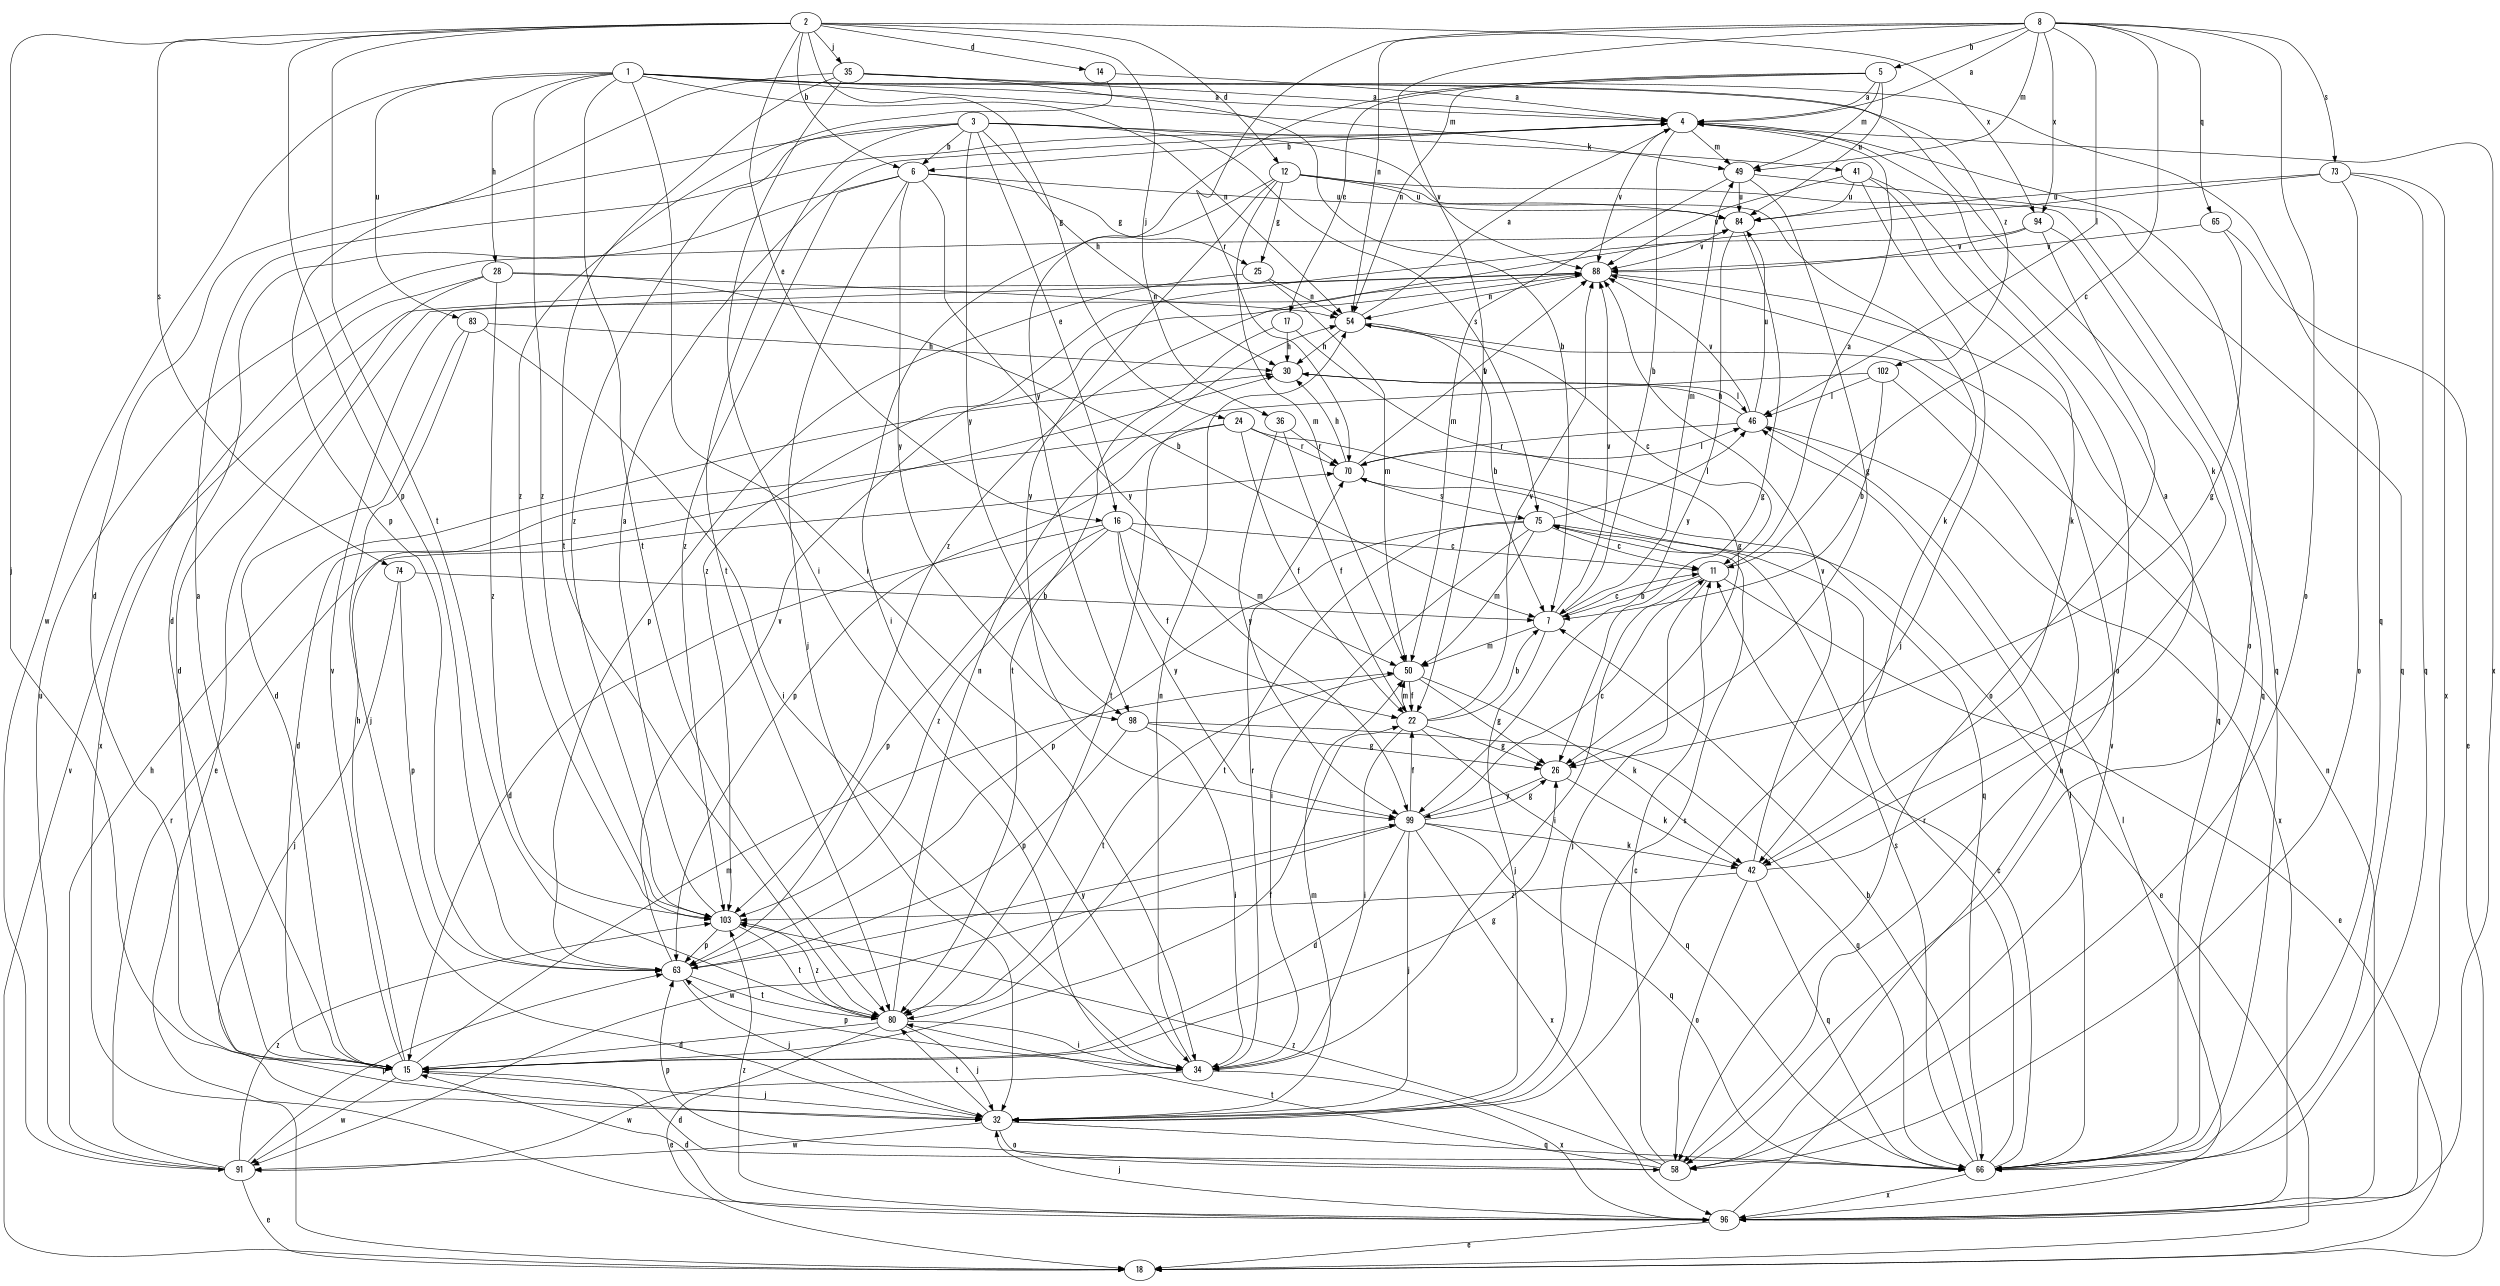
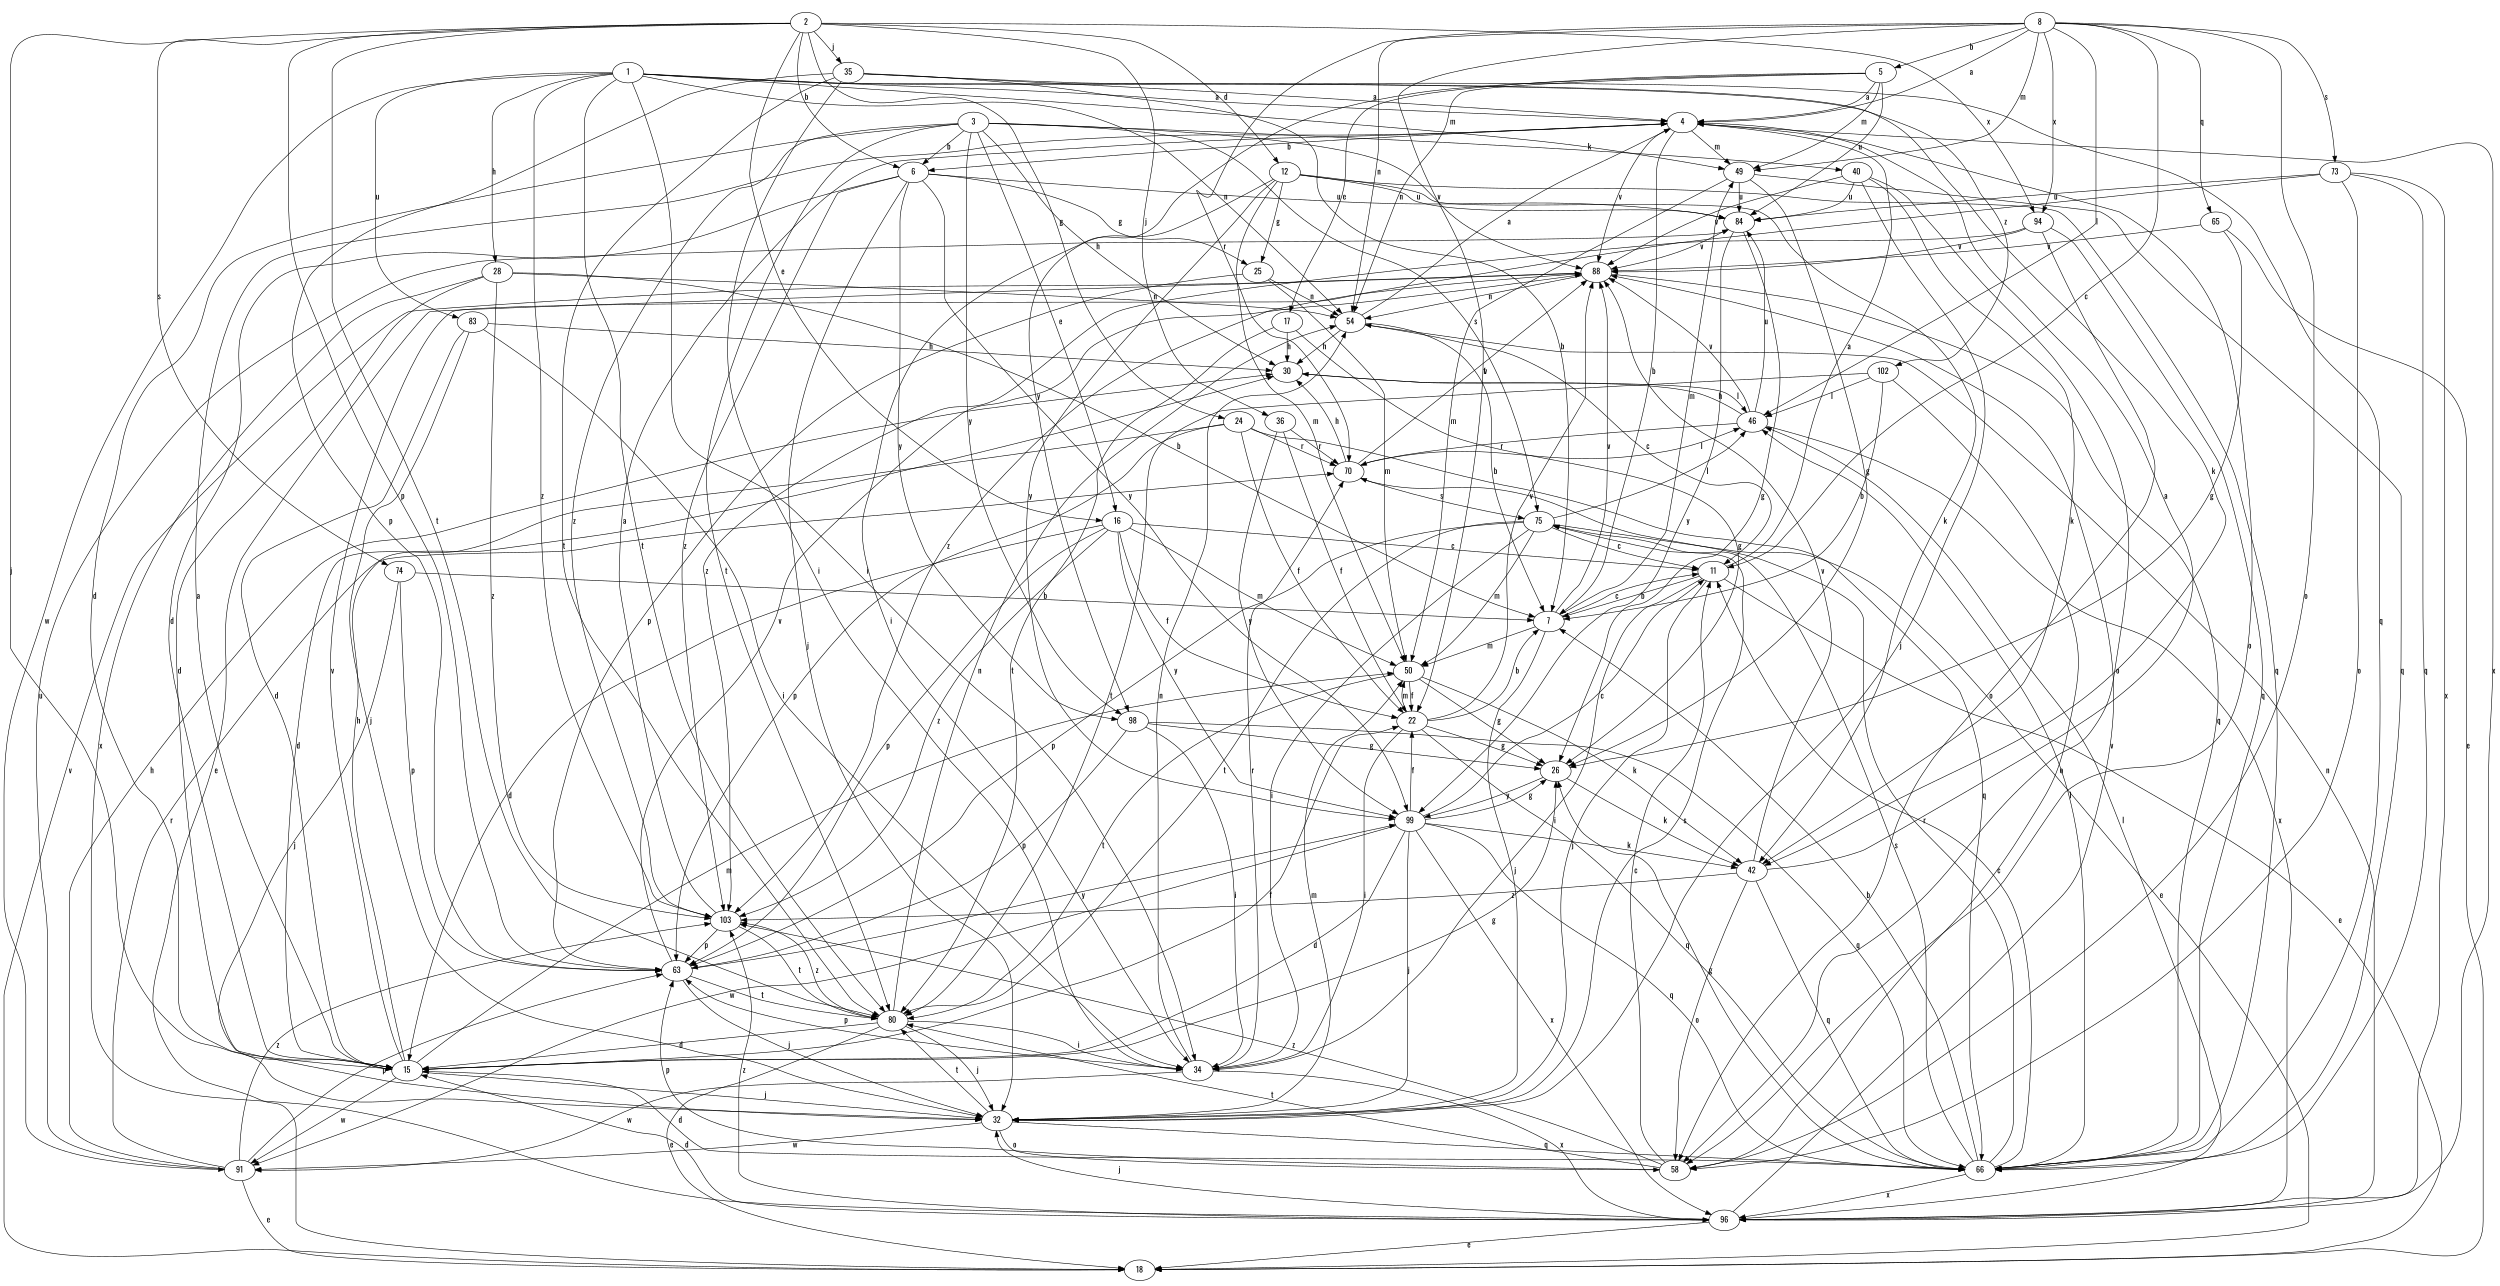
node "14": removed
node "41": label "41" -> "40"
edge "66" -> "26": added, label "g"
